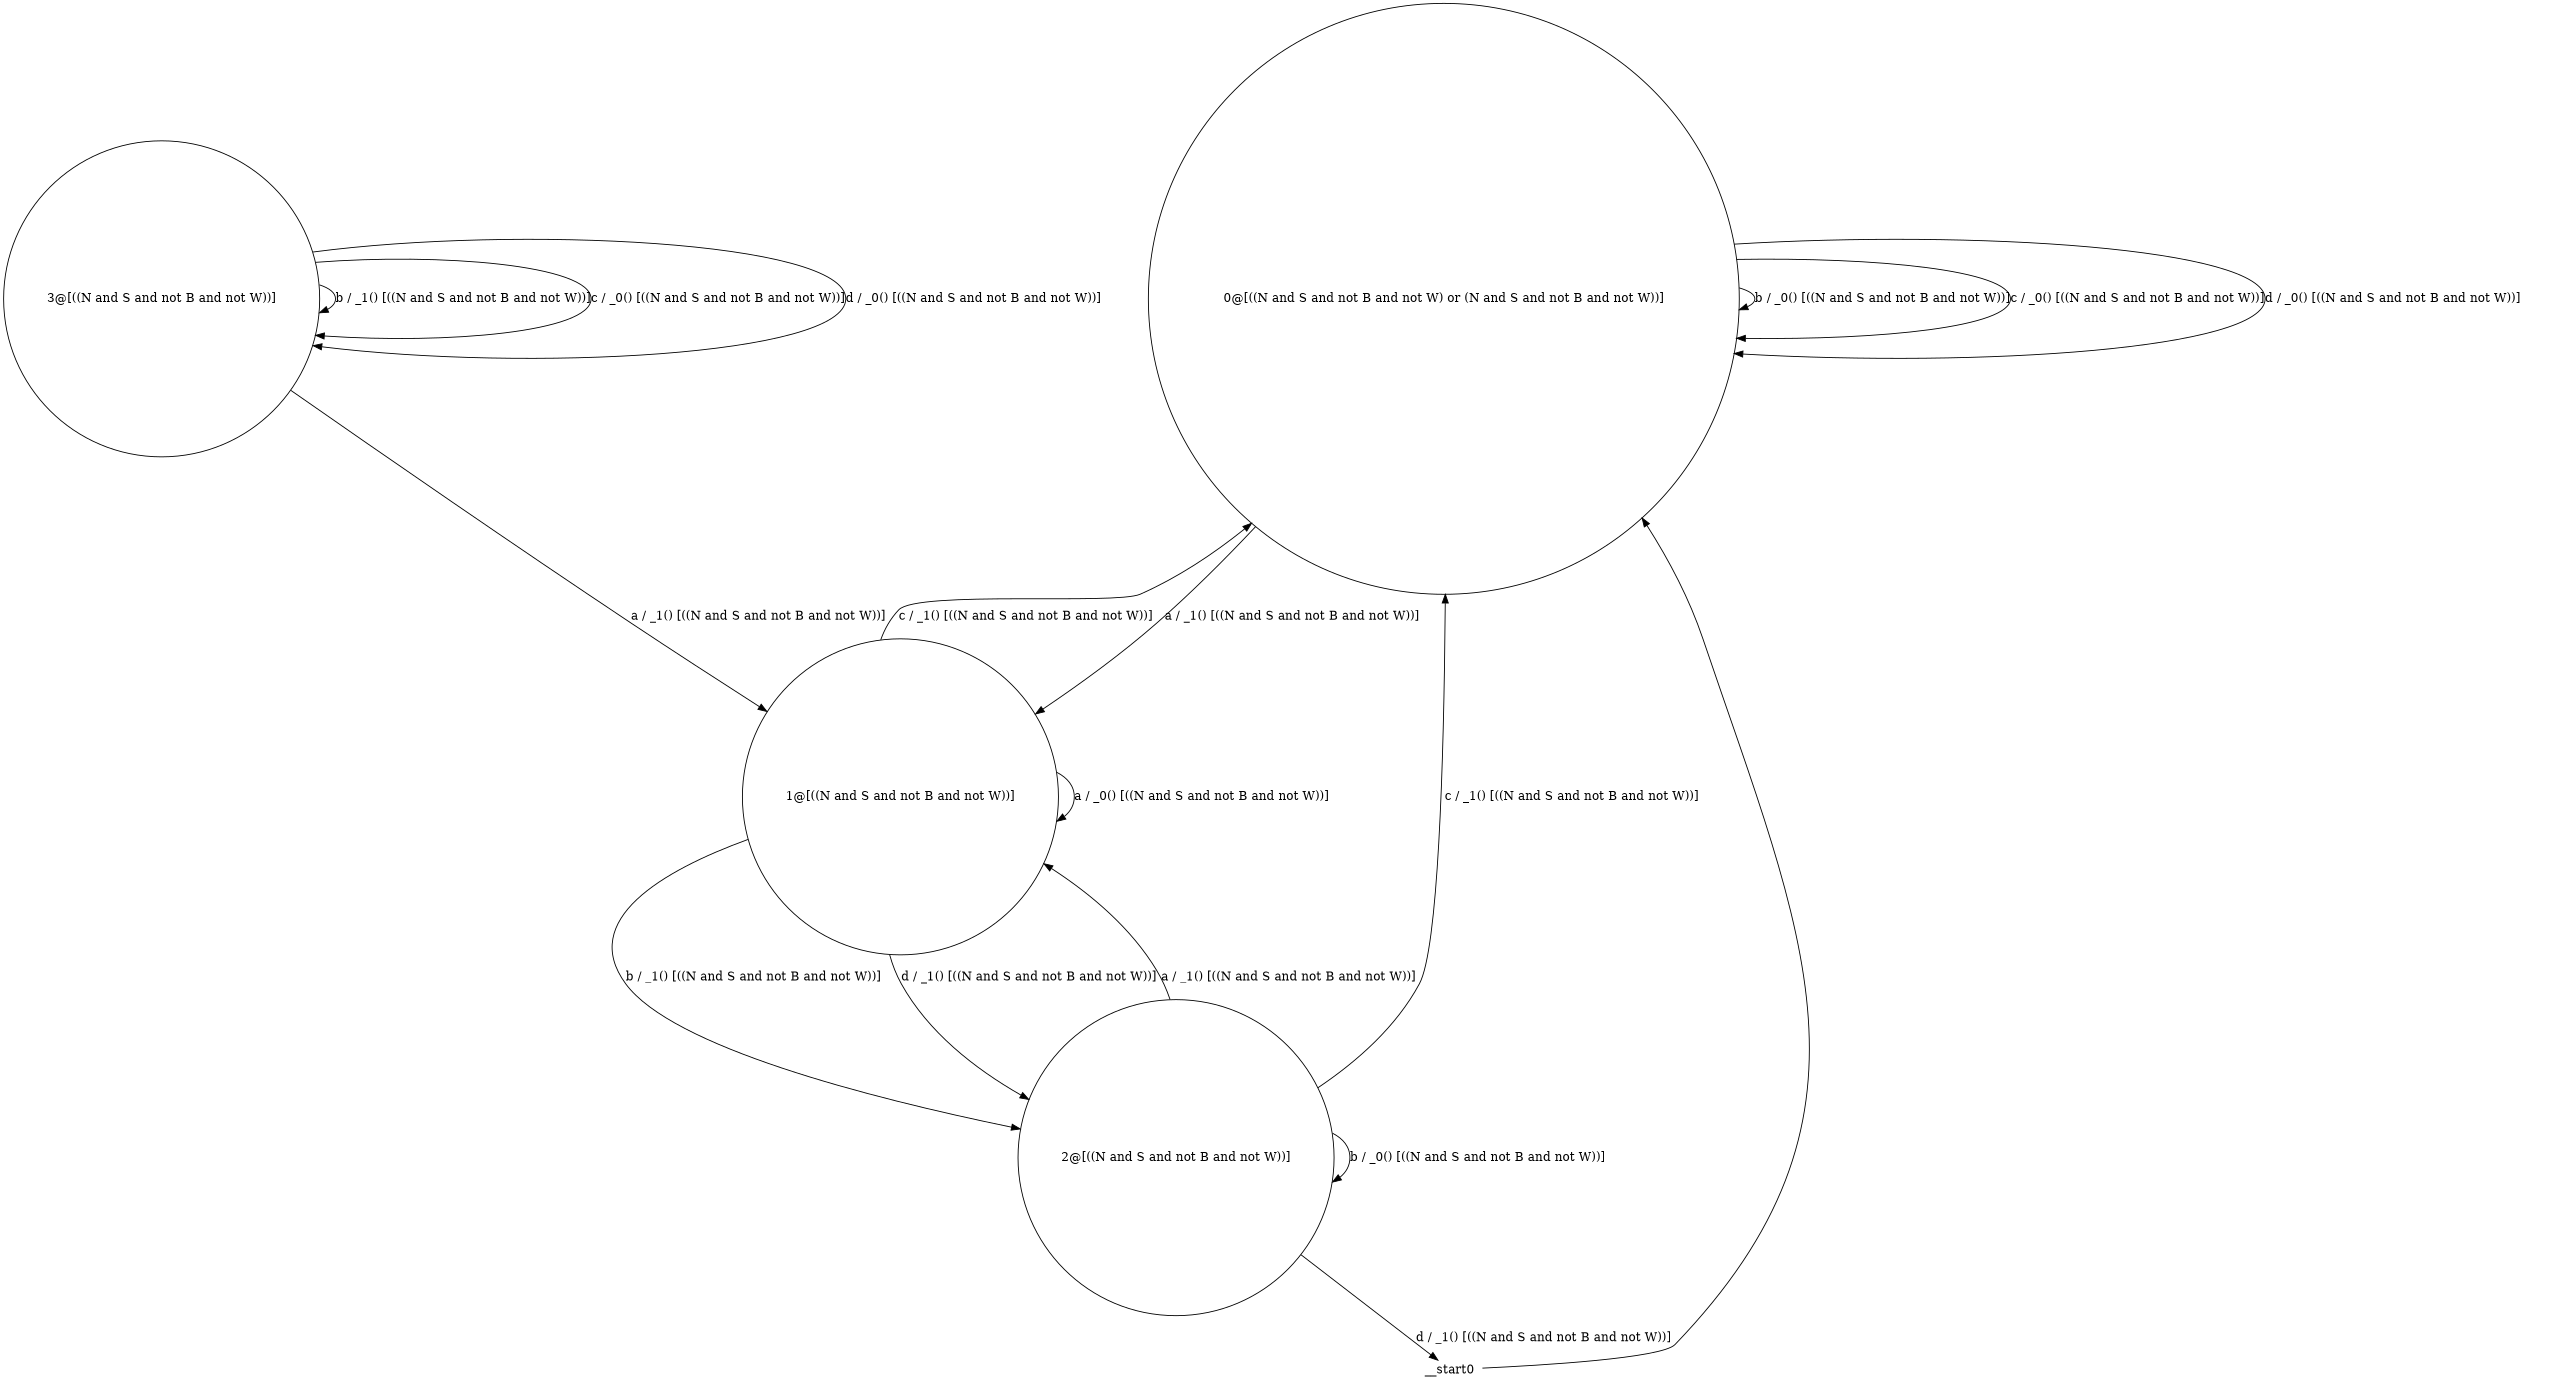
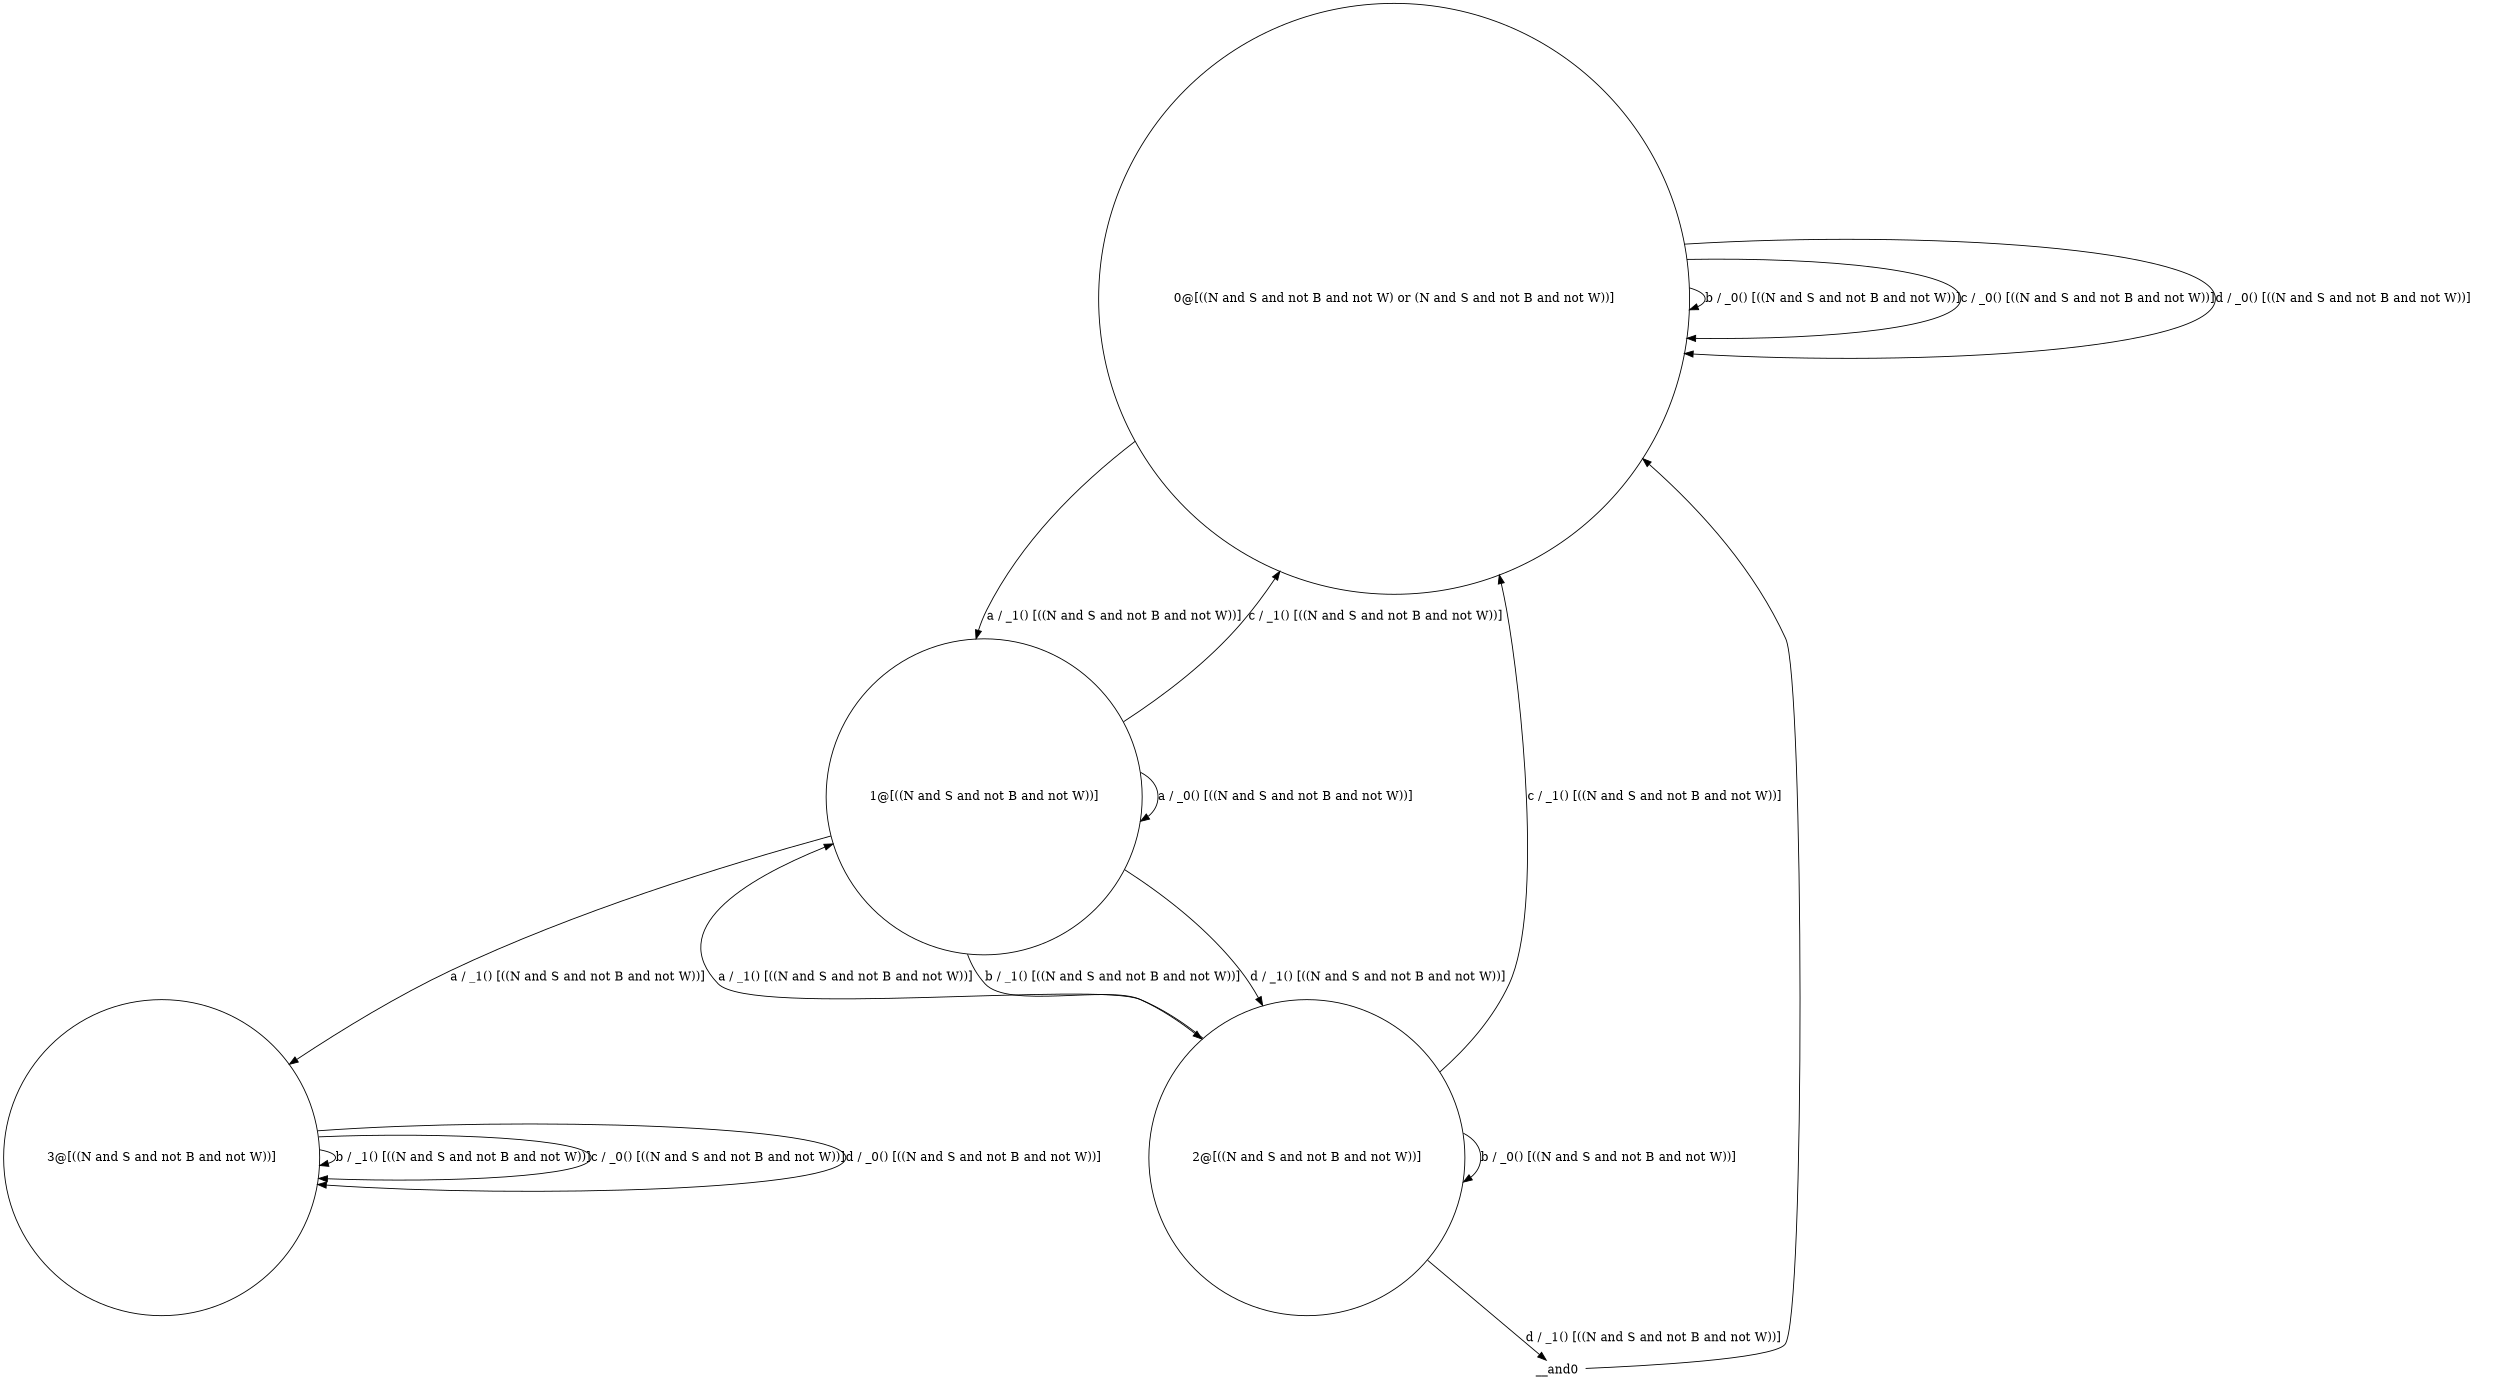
edge "3@[((N and S and not B and not W))]" -> "1@[((N and S and not B and not W))]": reversed
node "__start0": label "__start0" -> "__and0"
